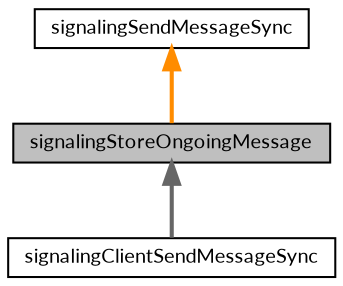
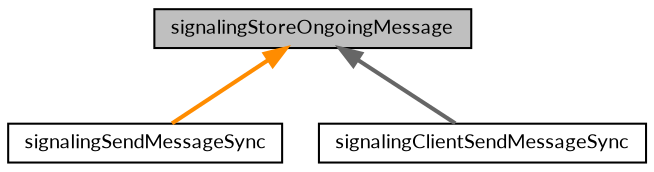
edge "signalingStoreOngoingMessage" -> "signalingSendMessageSync": reversed
